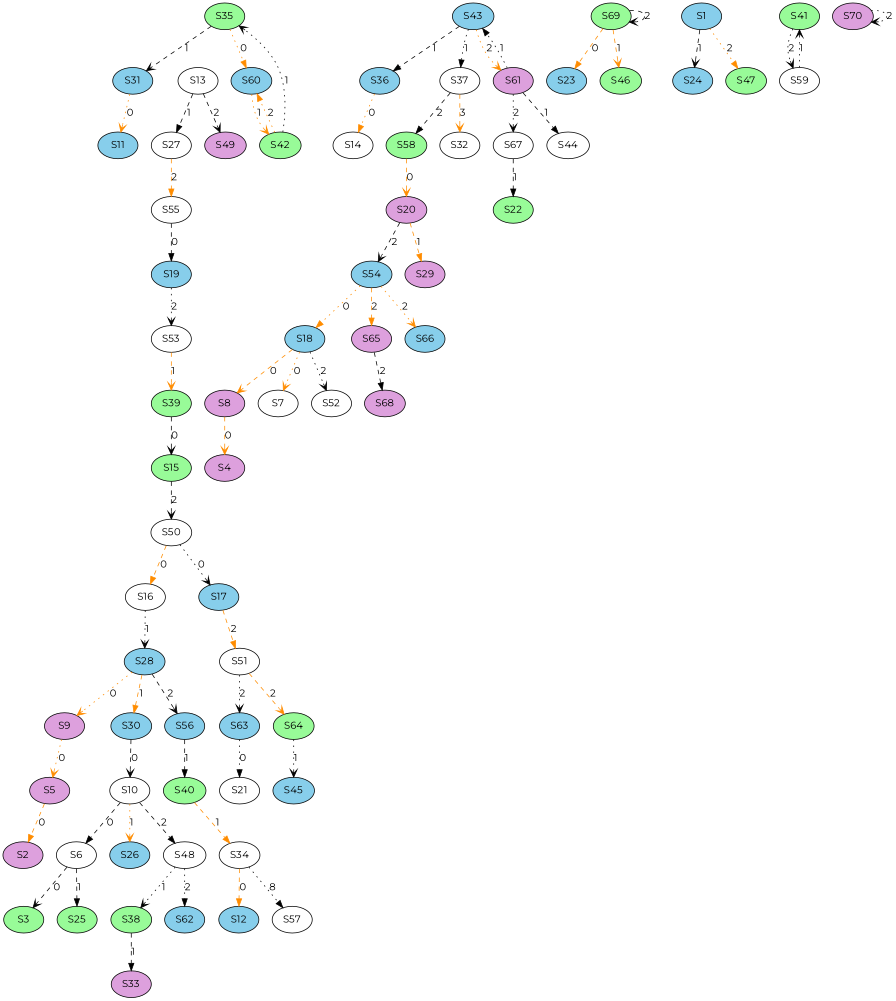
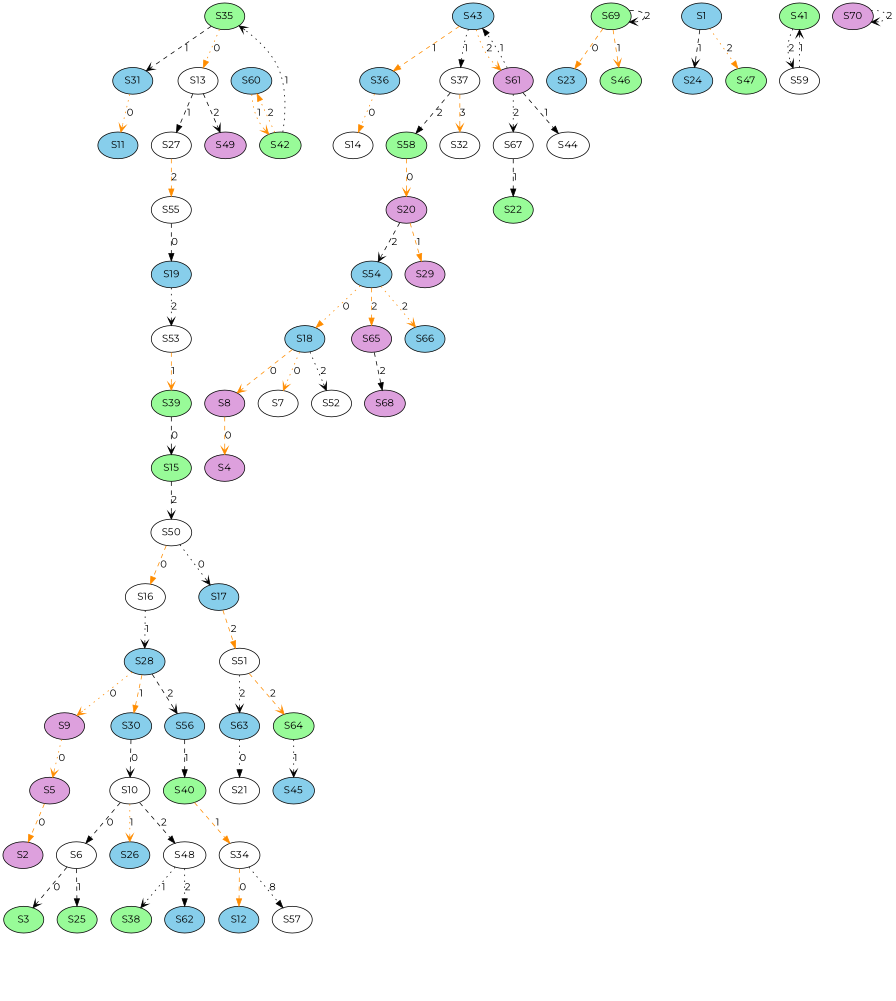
edge "S35" -> "S60": now "S35" -> "S13"
edge "S43" -> "S36": color black -> darkorange
node "S33": removed
